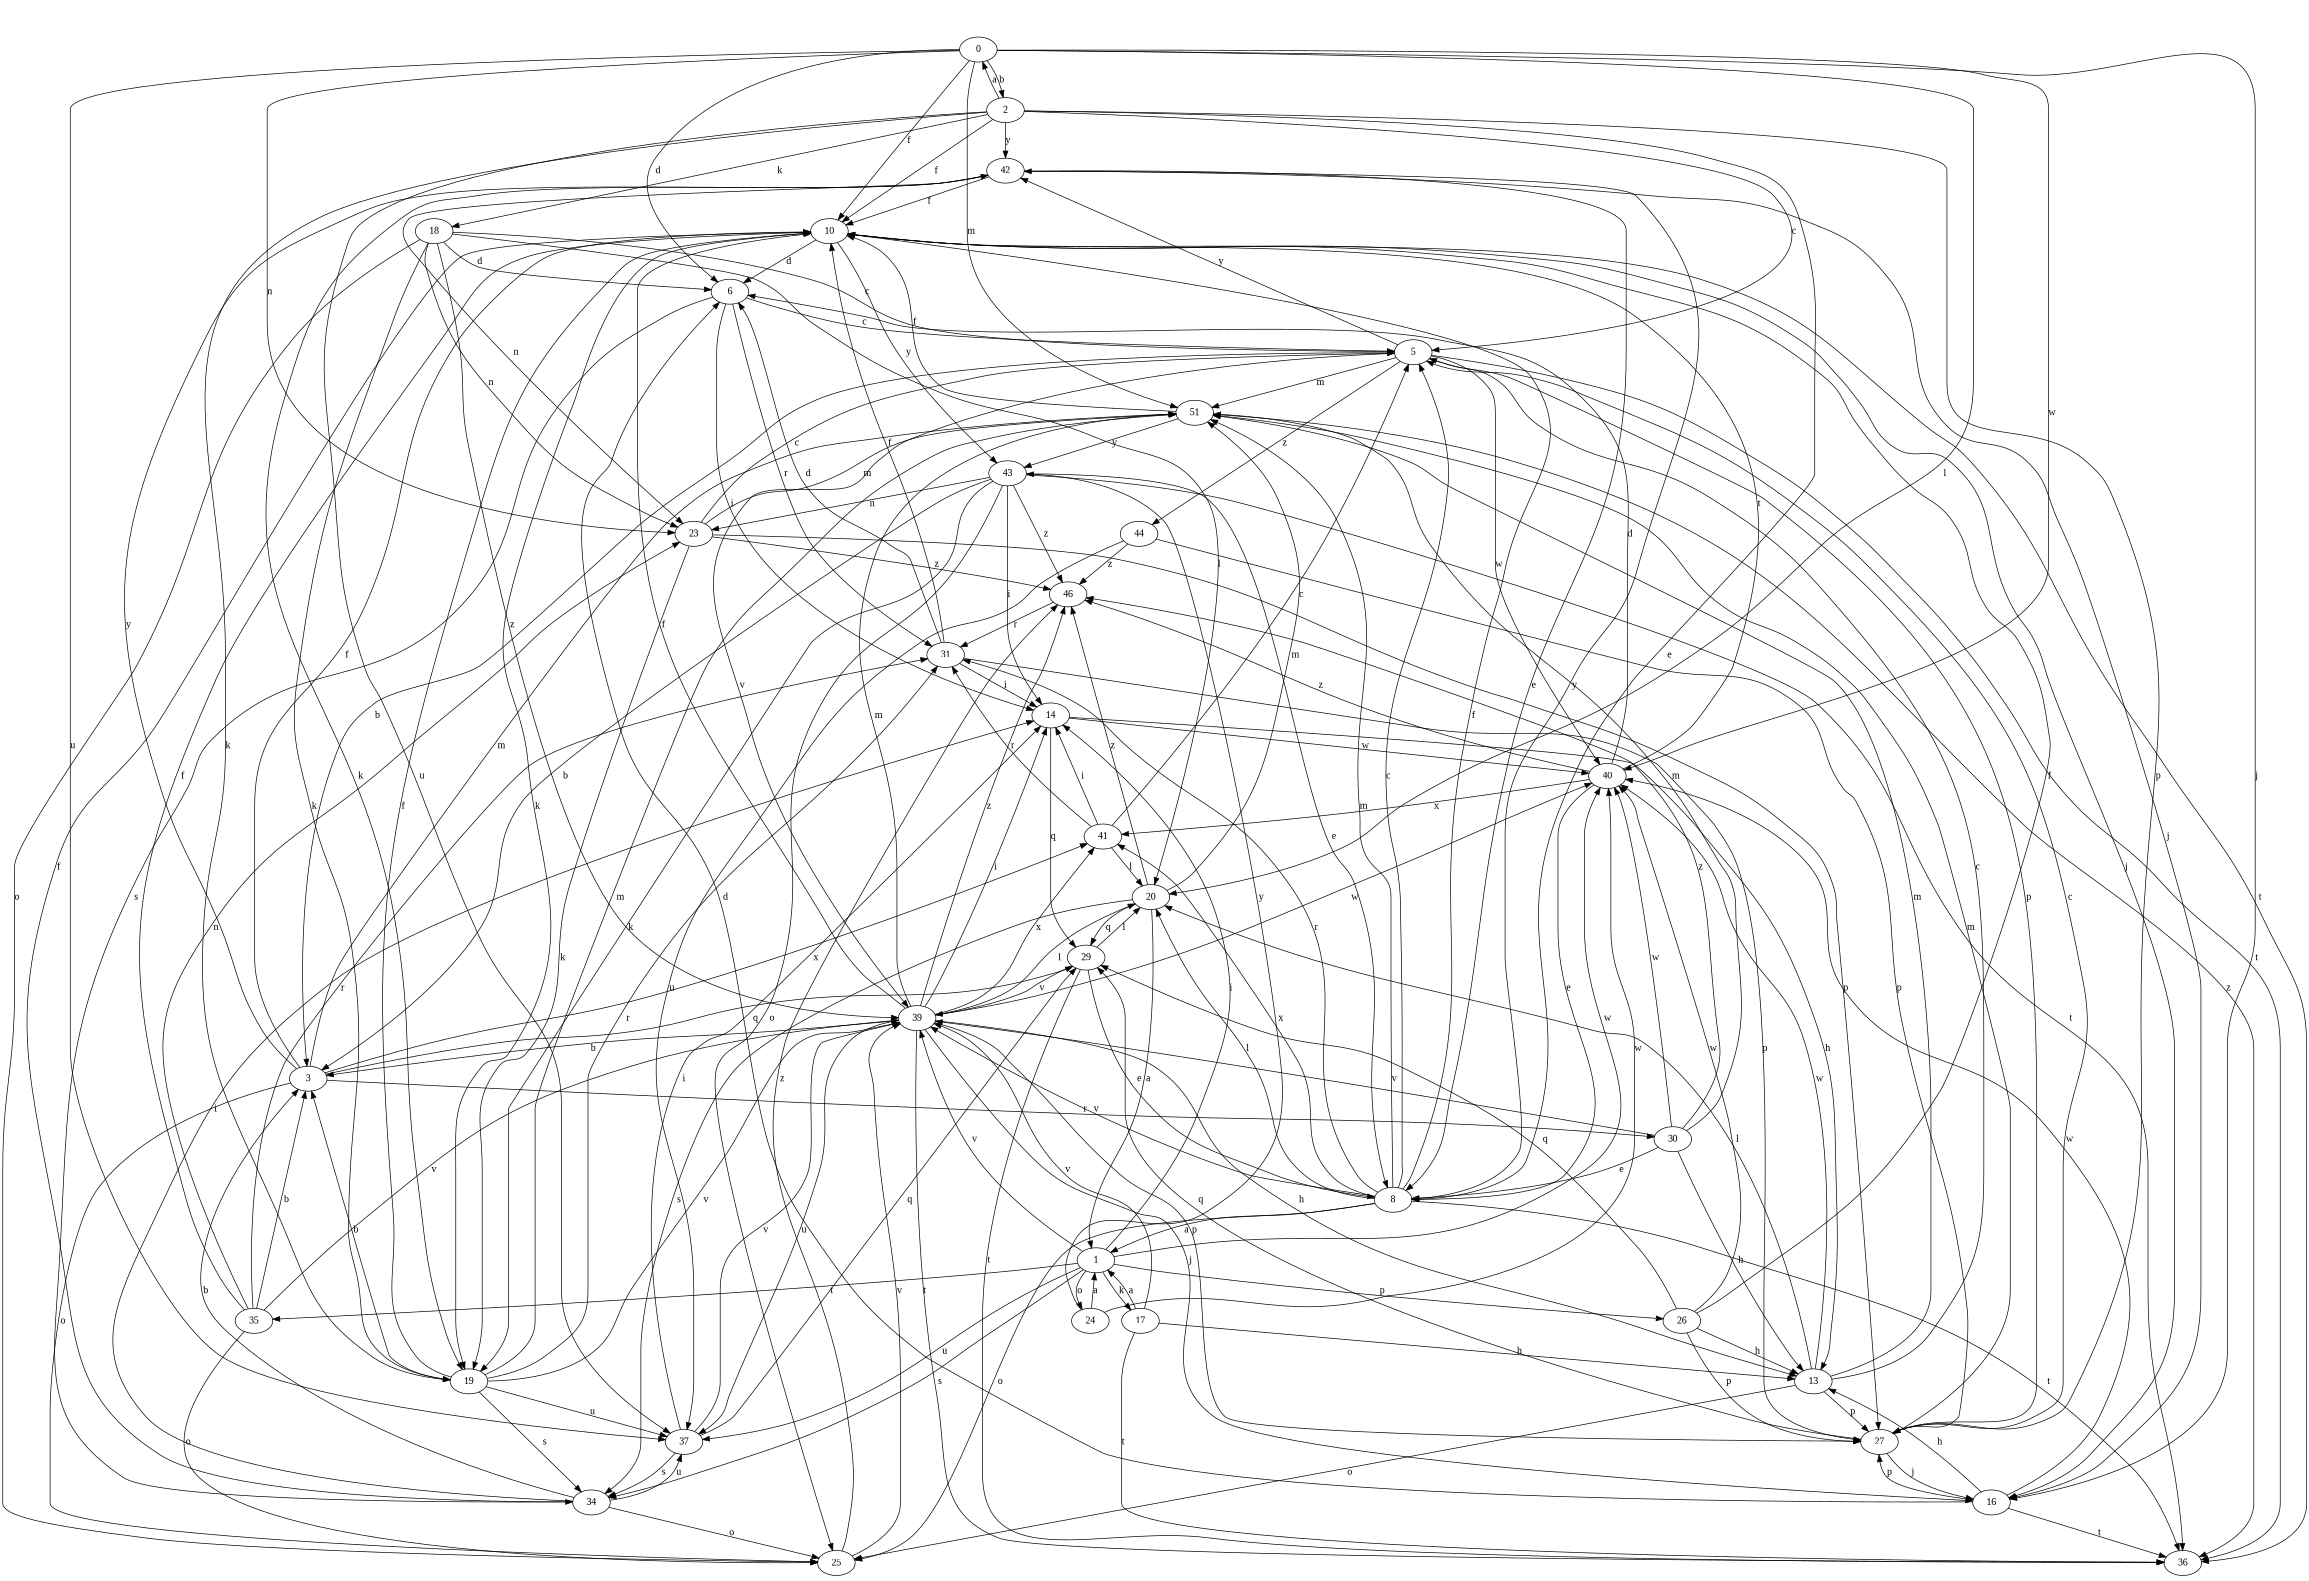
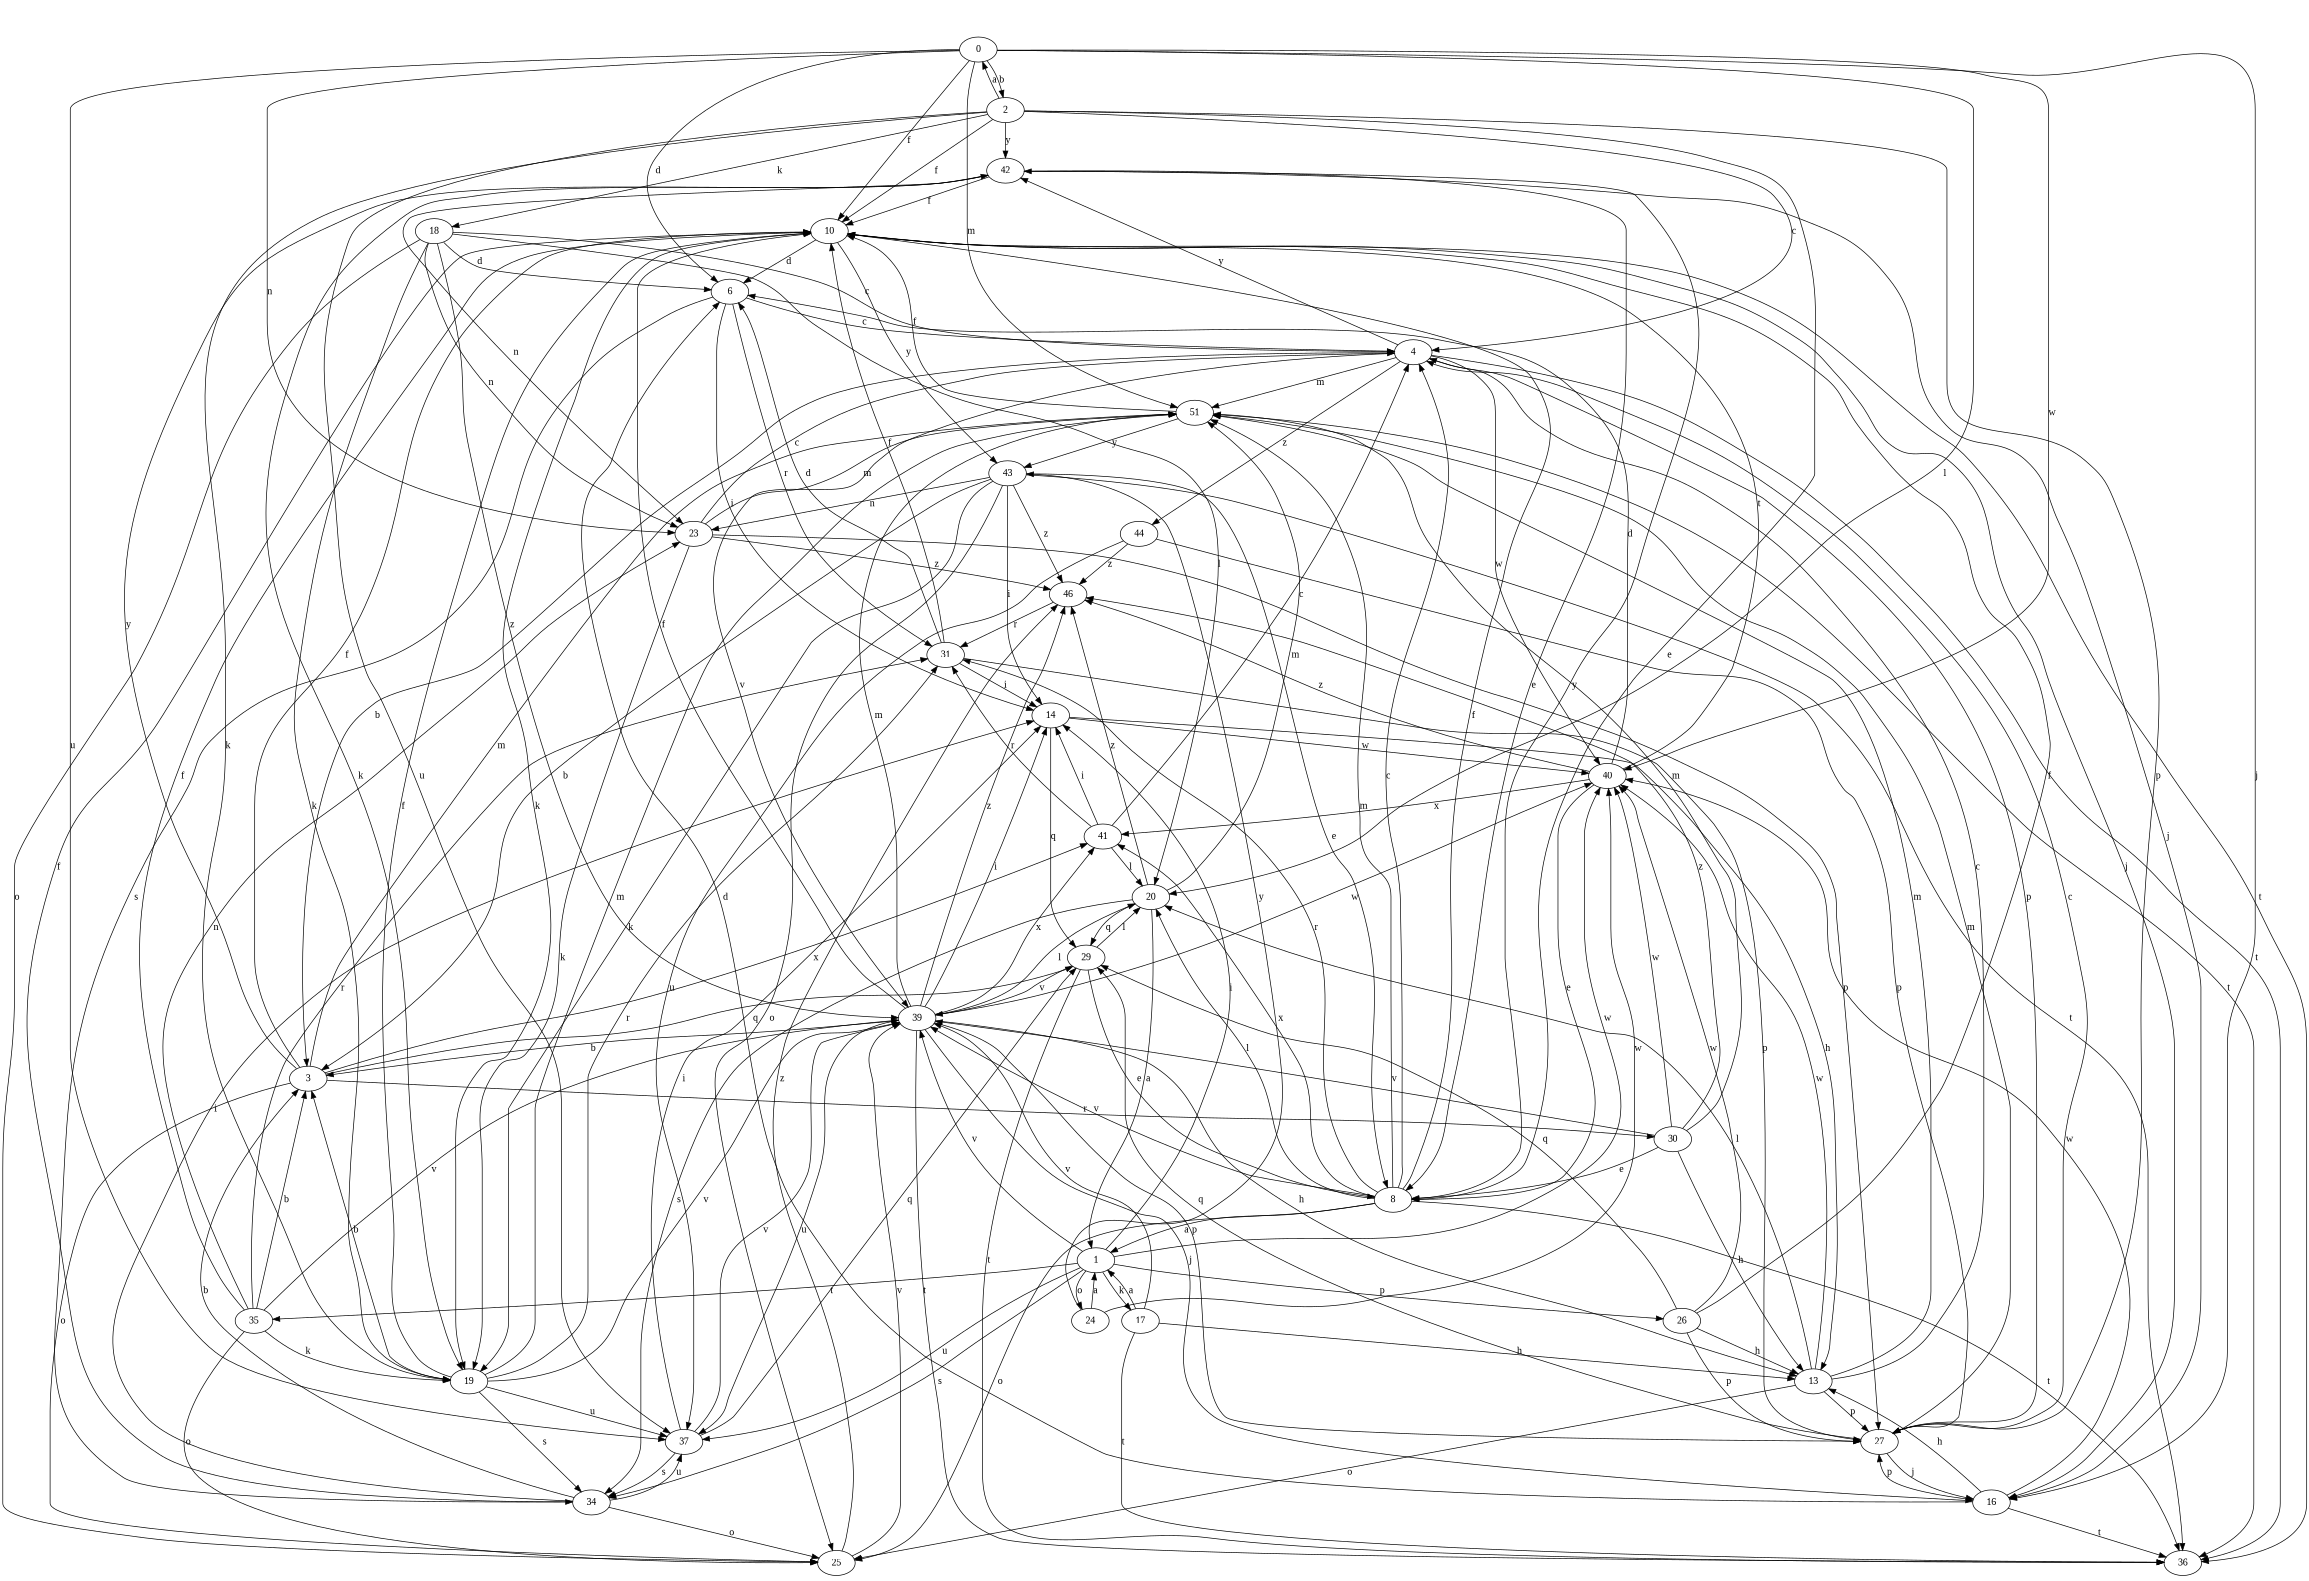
node "5": label "5" -> "4"
edge "51" -> "36": label "z" -> "t"
edge "35" -> "19": added, label "k"
